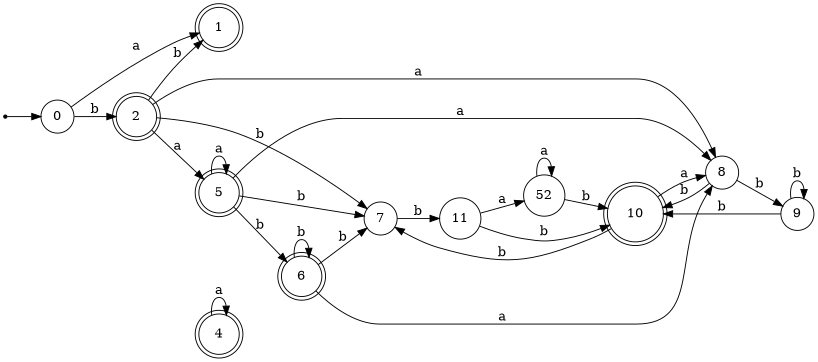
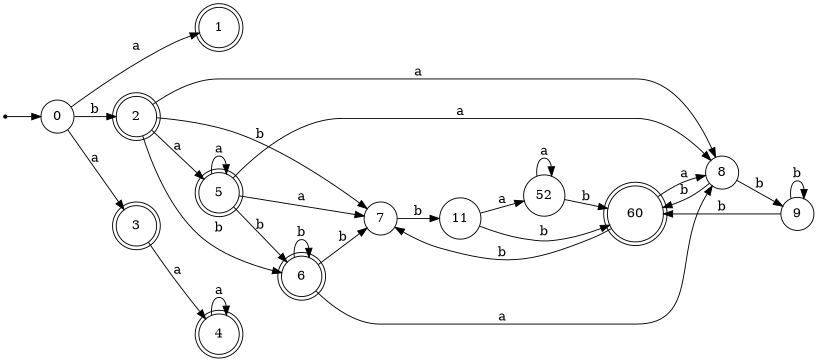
edge "2" -> "1": now "2" -> "6"
edge "5" -> "7": label "b" -> "a"
node "10": label "10" -> "60"
node "3": added
